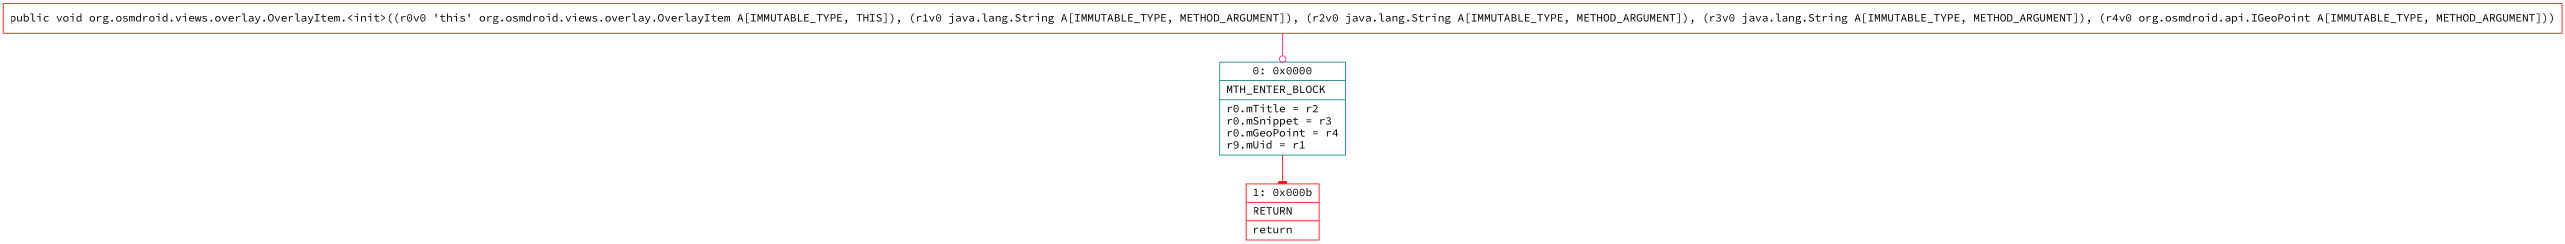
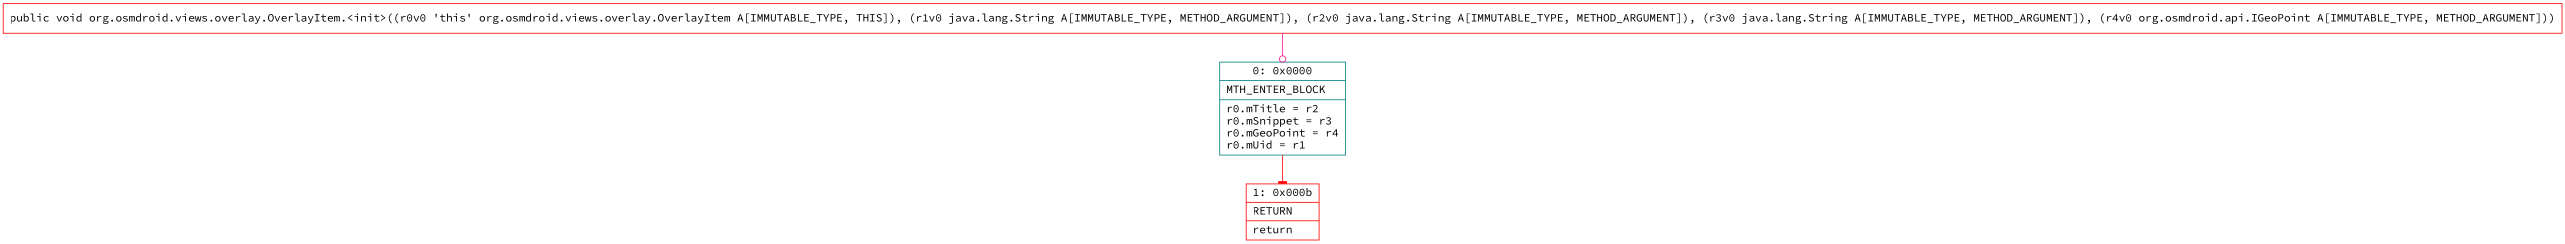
node "0: 0x0000": text "r9.mUid = r1" -> "r0.mUid = r1"
